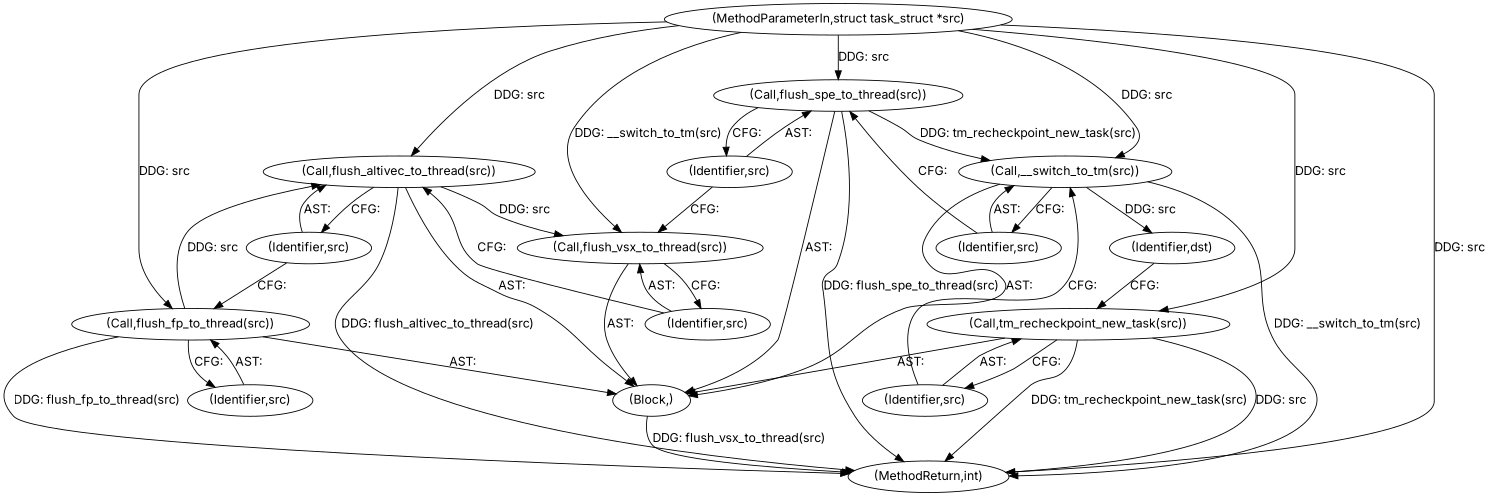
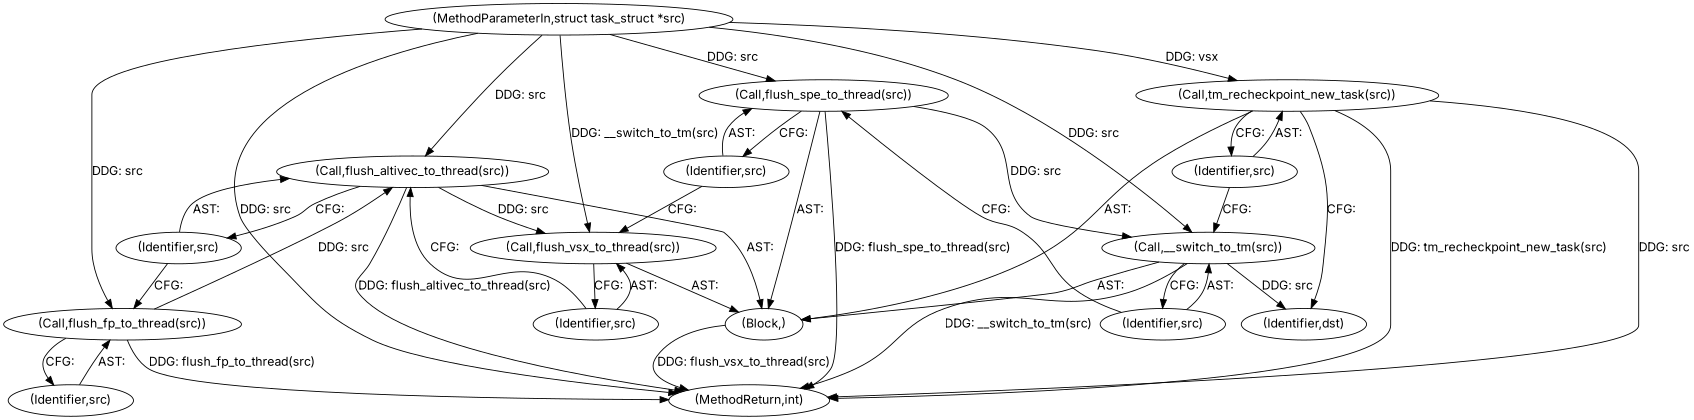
edge "(Call,flush_spe_to_thread(src))" -> "(Call,__switch_to_tm(src))": label "DDG: tm_recheckpoint_new_task(src)" -> "DDG: src"
edge "(MethodParameterIn,struct task_struct *src)" -> "(Call,tm_recheckpoint_new_task(src))": label "DDG: src" -> "DDG: vsx"
edge "(Identifier,dst)" -> "(Call,tm_recheckpoint_new_task(src))": reversed
edge "(Call,flush_fp_to_thread(src))" -> "(Block,)": removed, label "AST:"
